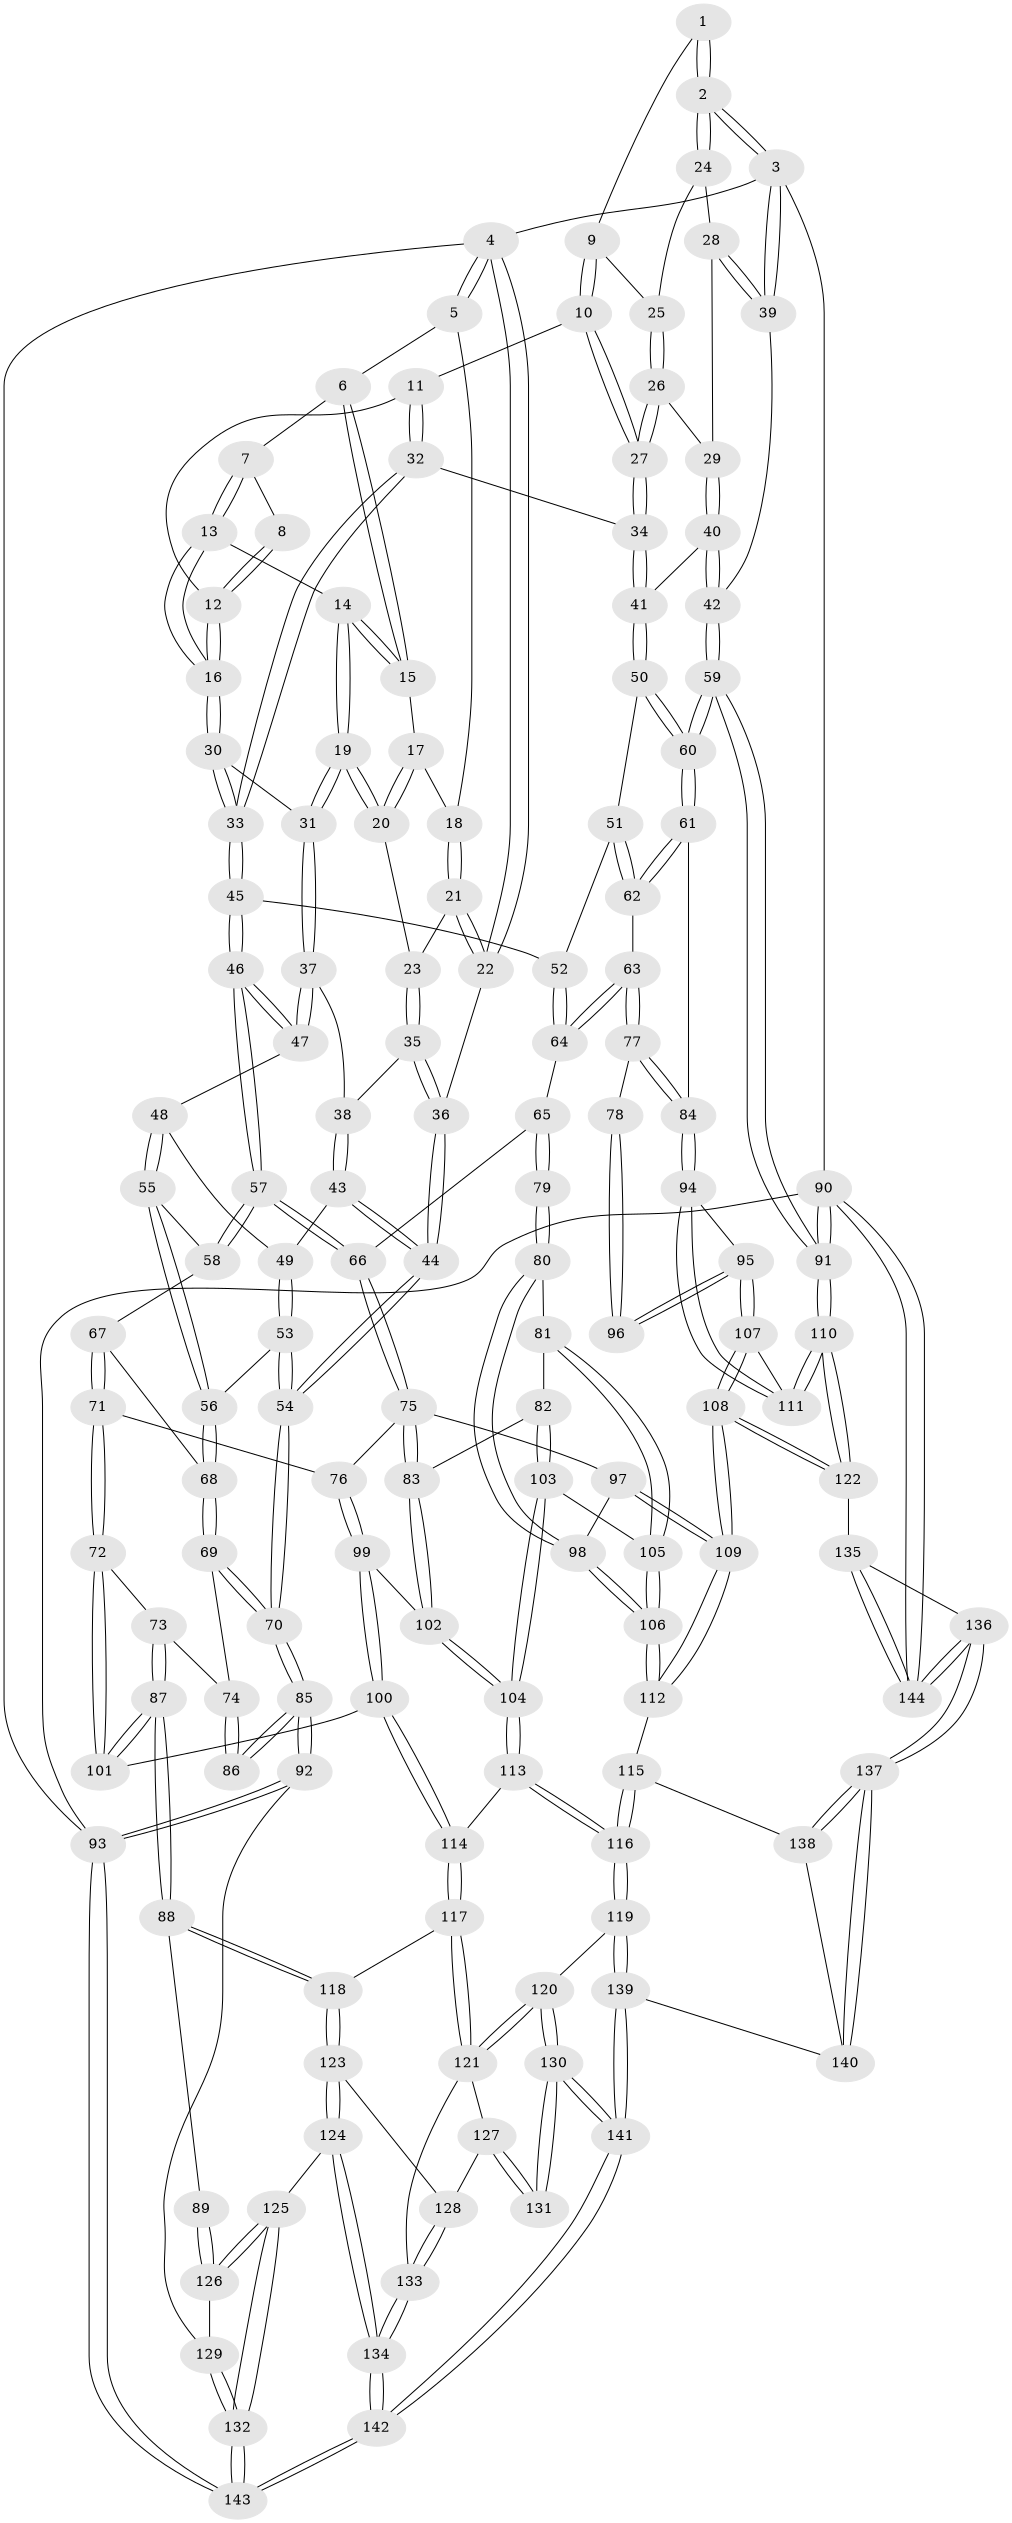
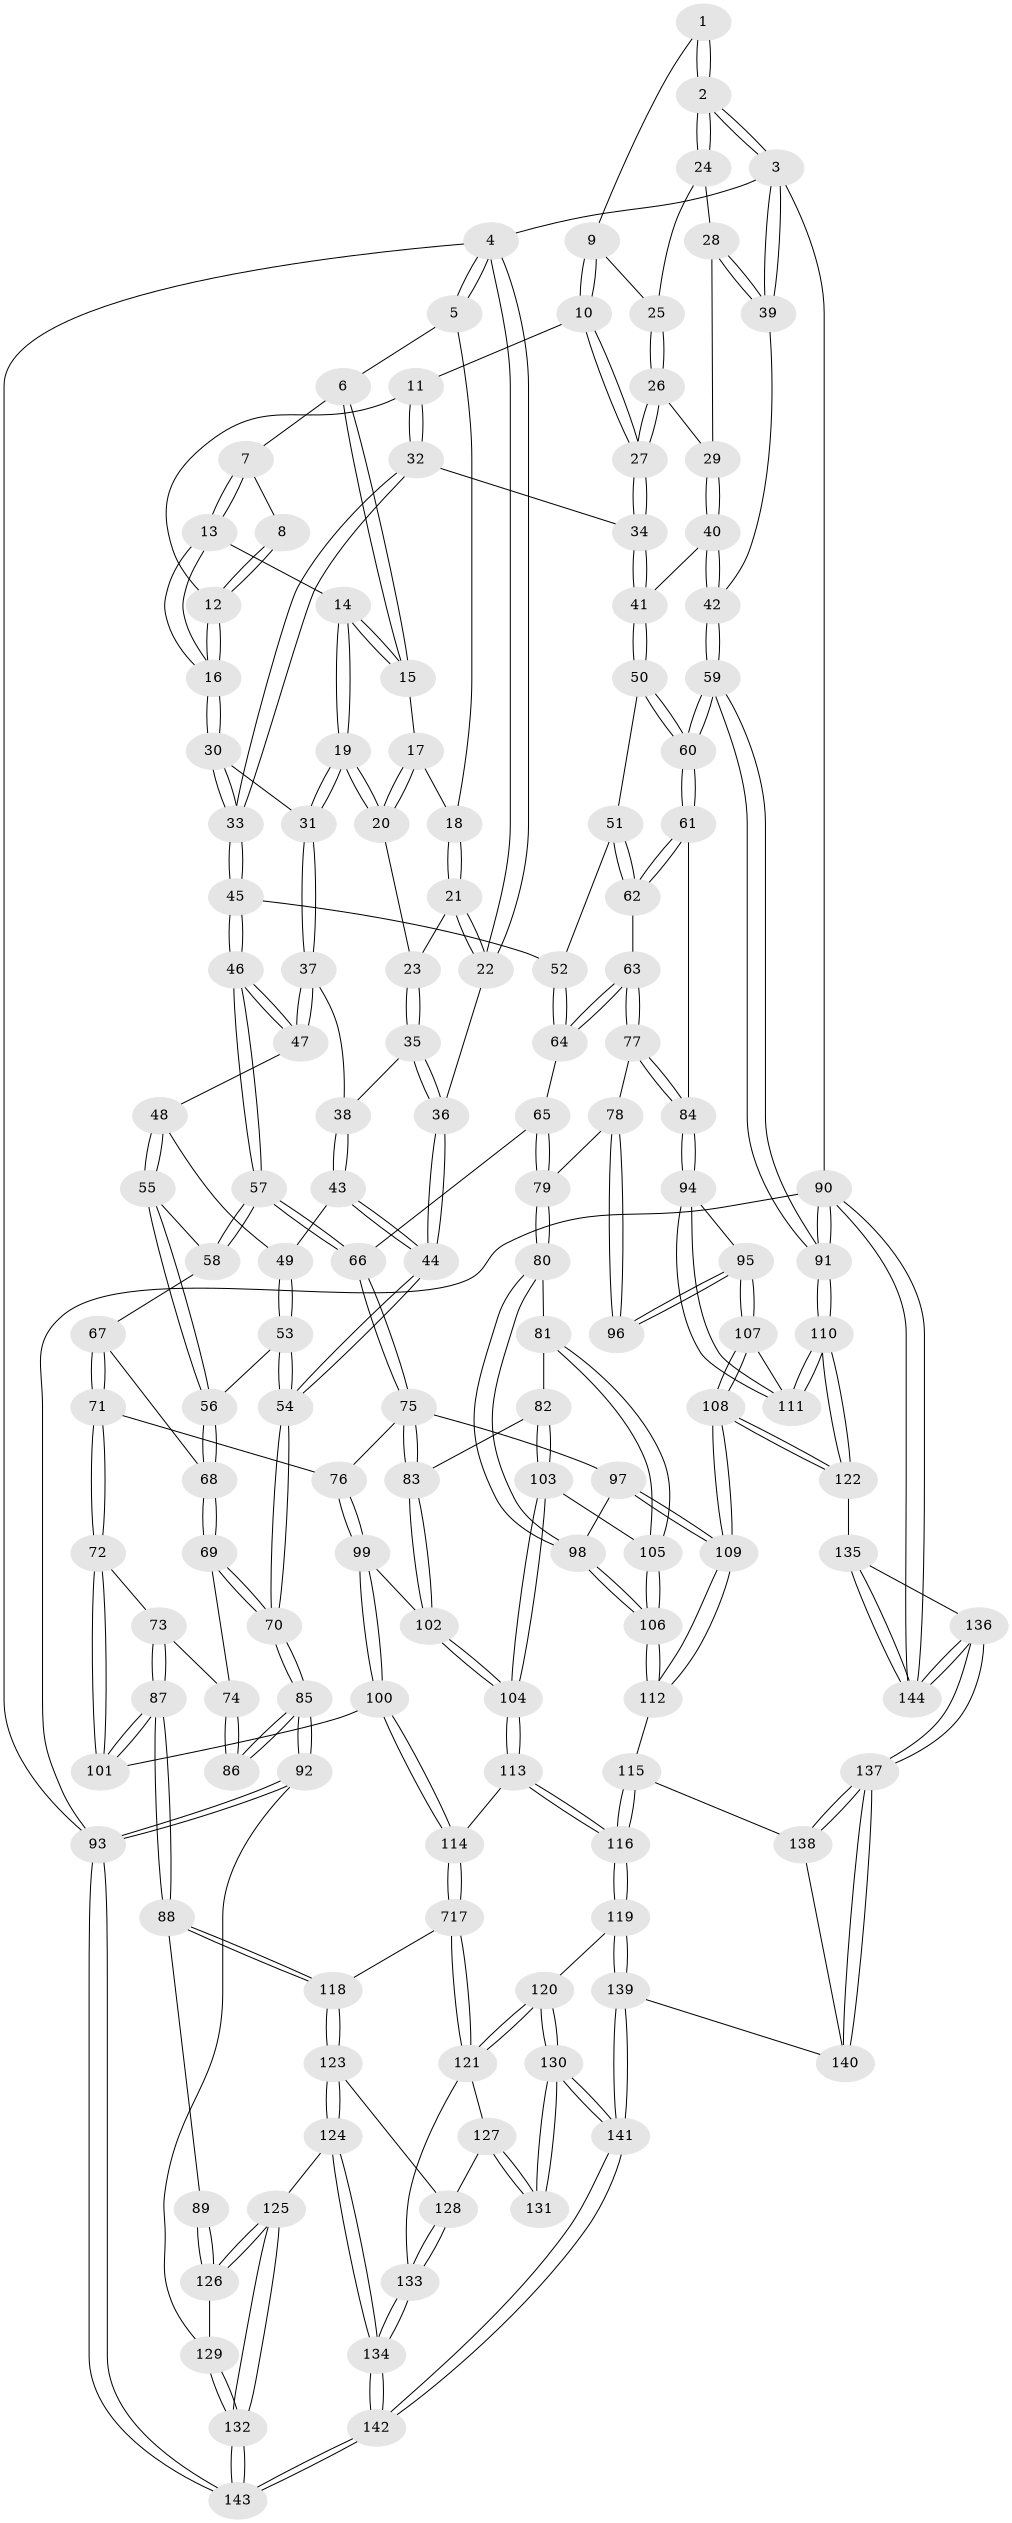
edge "78" -- "79": added
node "117": label "117" -> "717"
